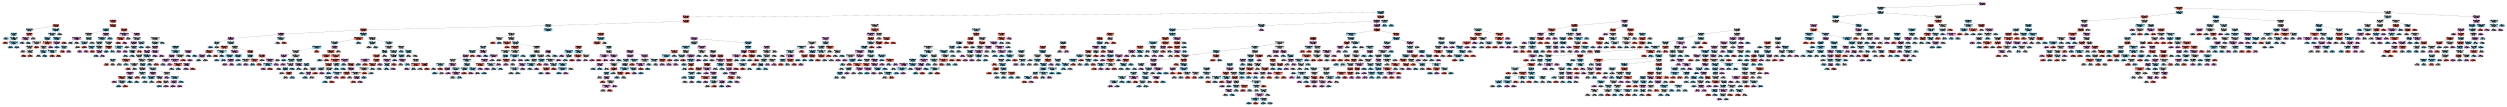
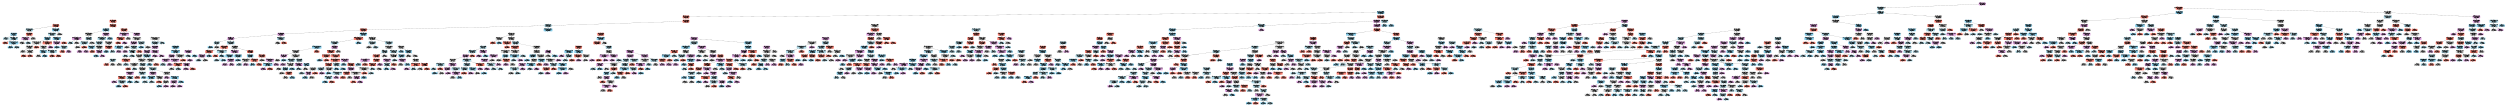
node "mse = 0.0 samples = 1 value = 355000.0": fillcolor skyblue -> salmon
node "mse = 0.0 samples = 1 value = 255500.0": added
